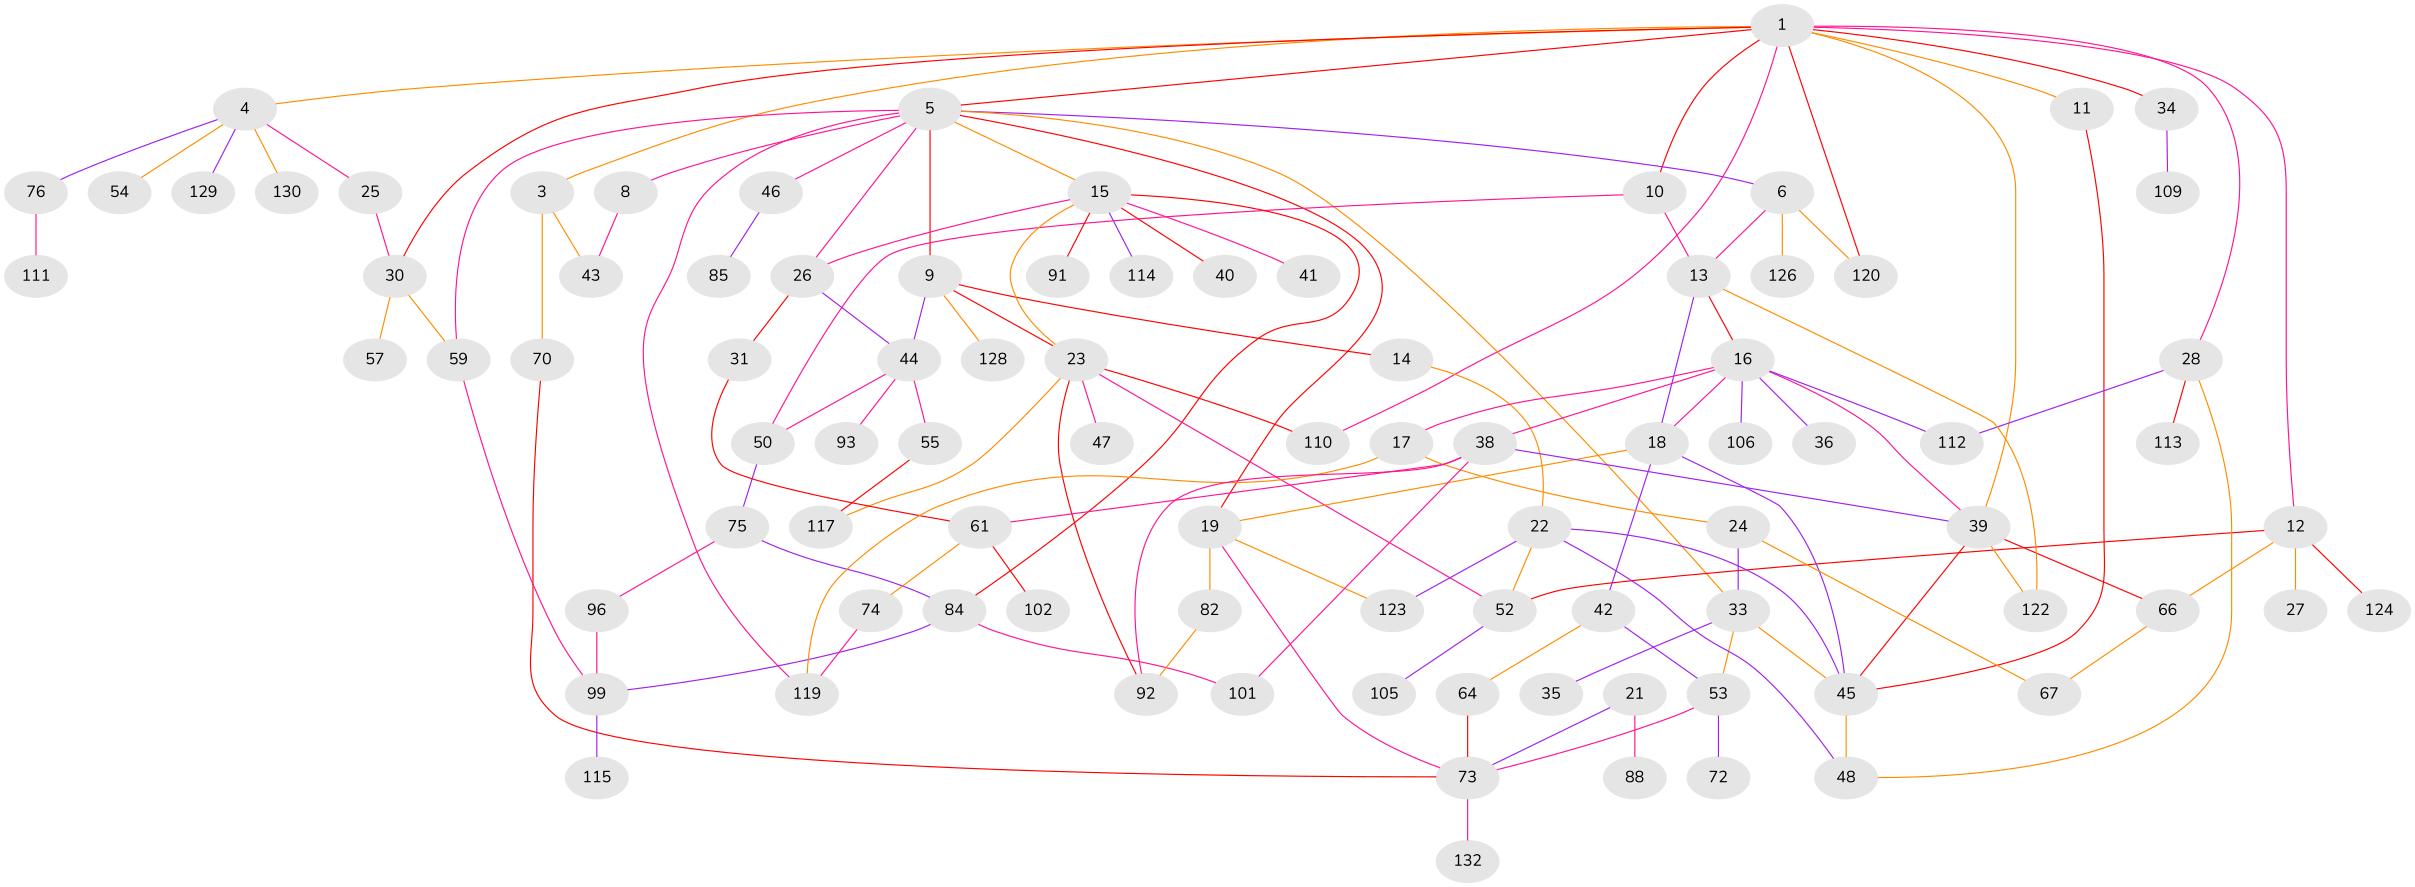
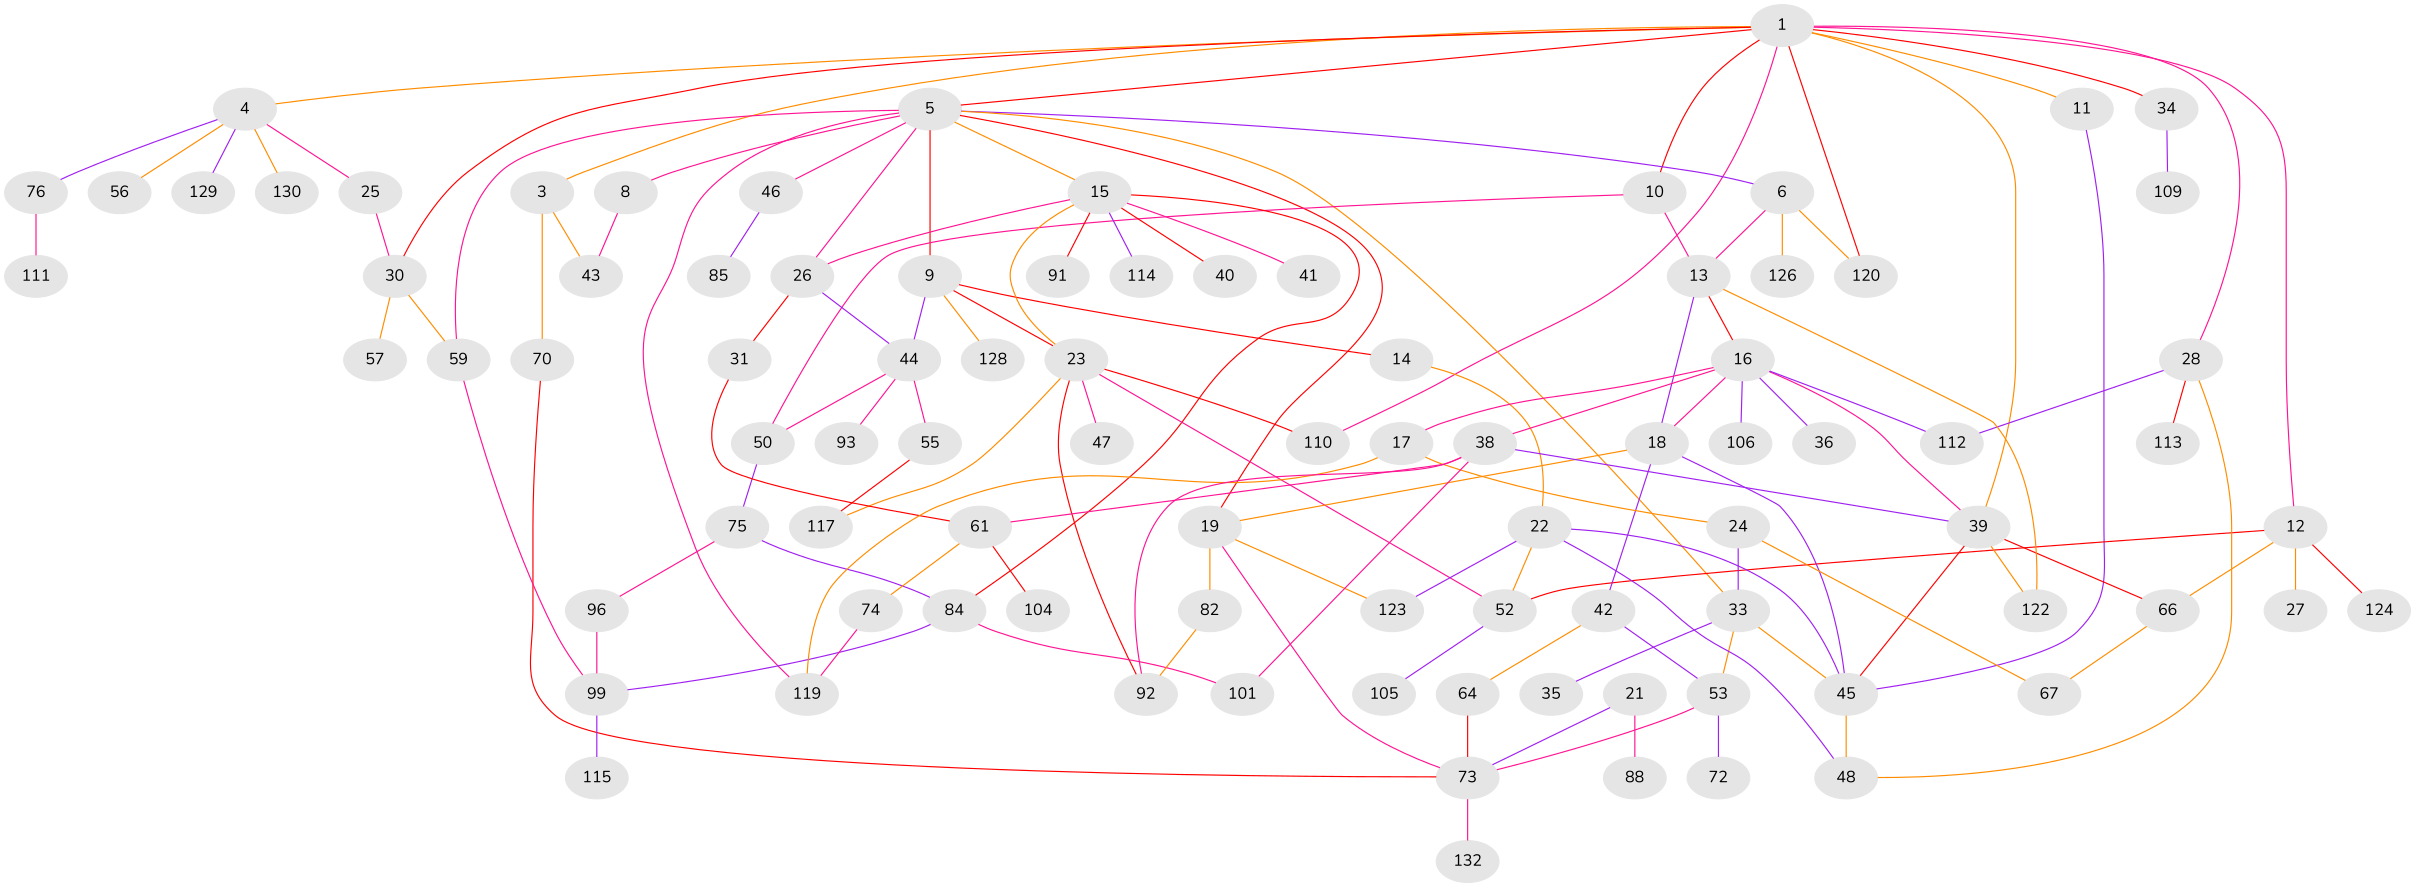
node "54": label "54" -> "56"
edge "11" -- "45": color red -> purple
node "102": label "102" -> "104"
